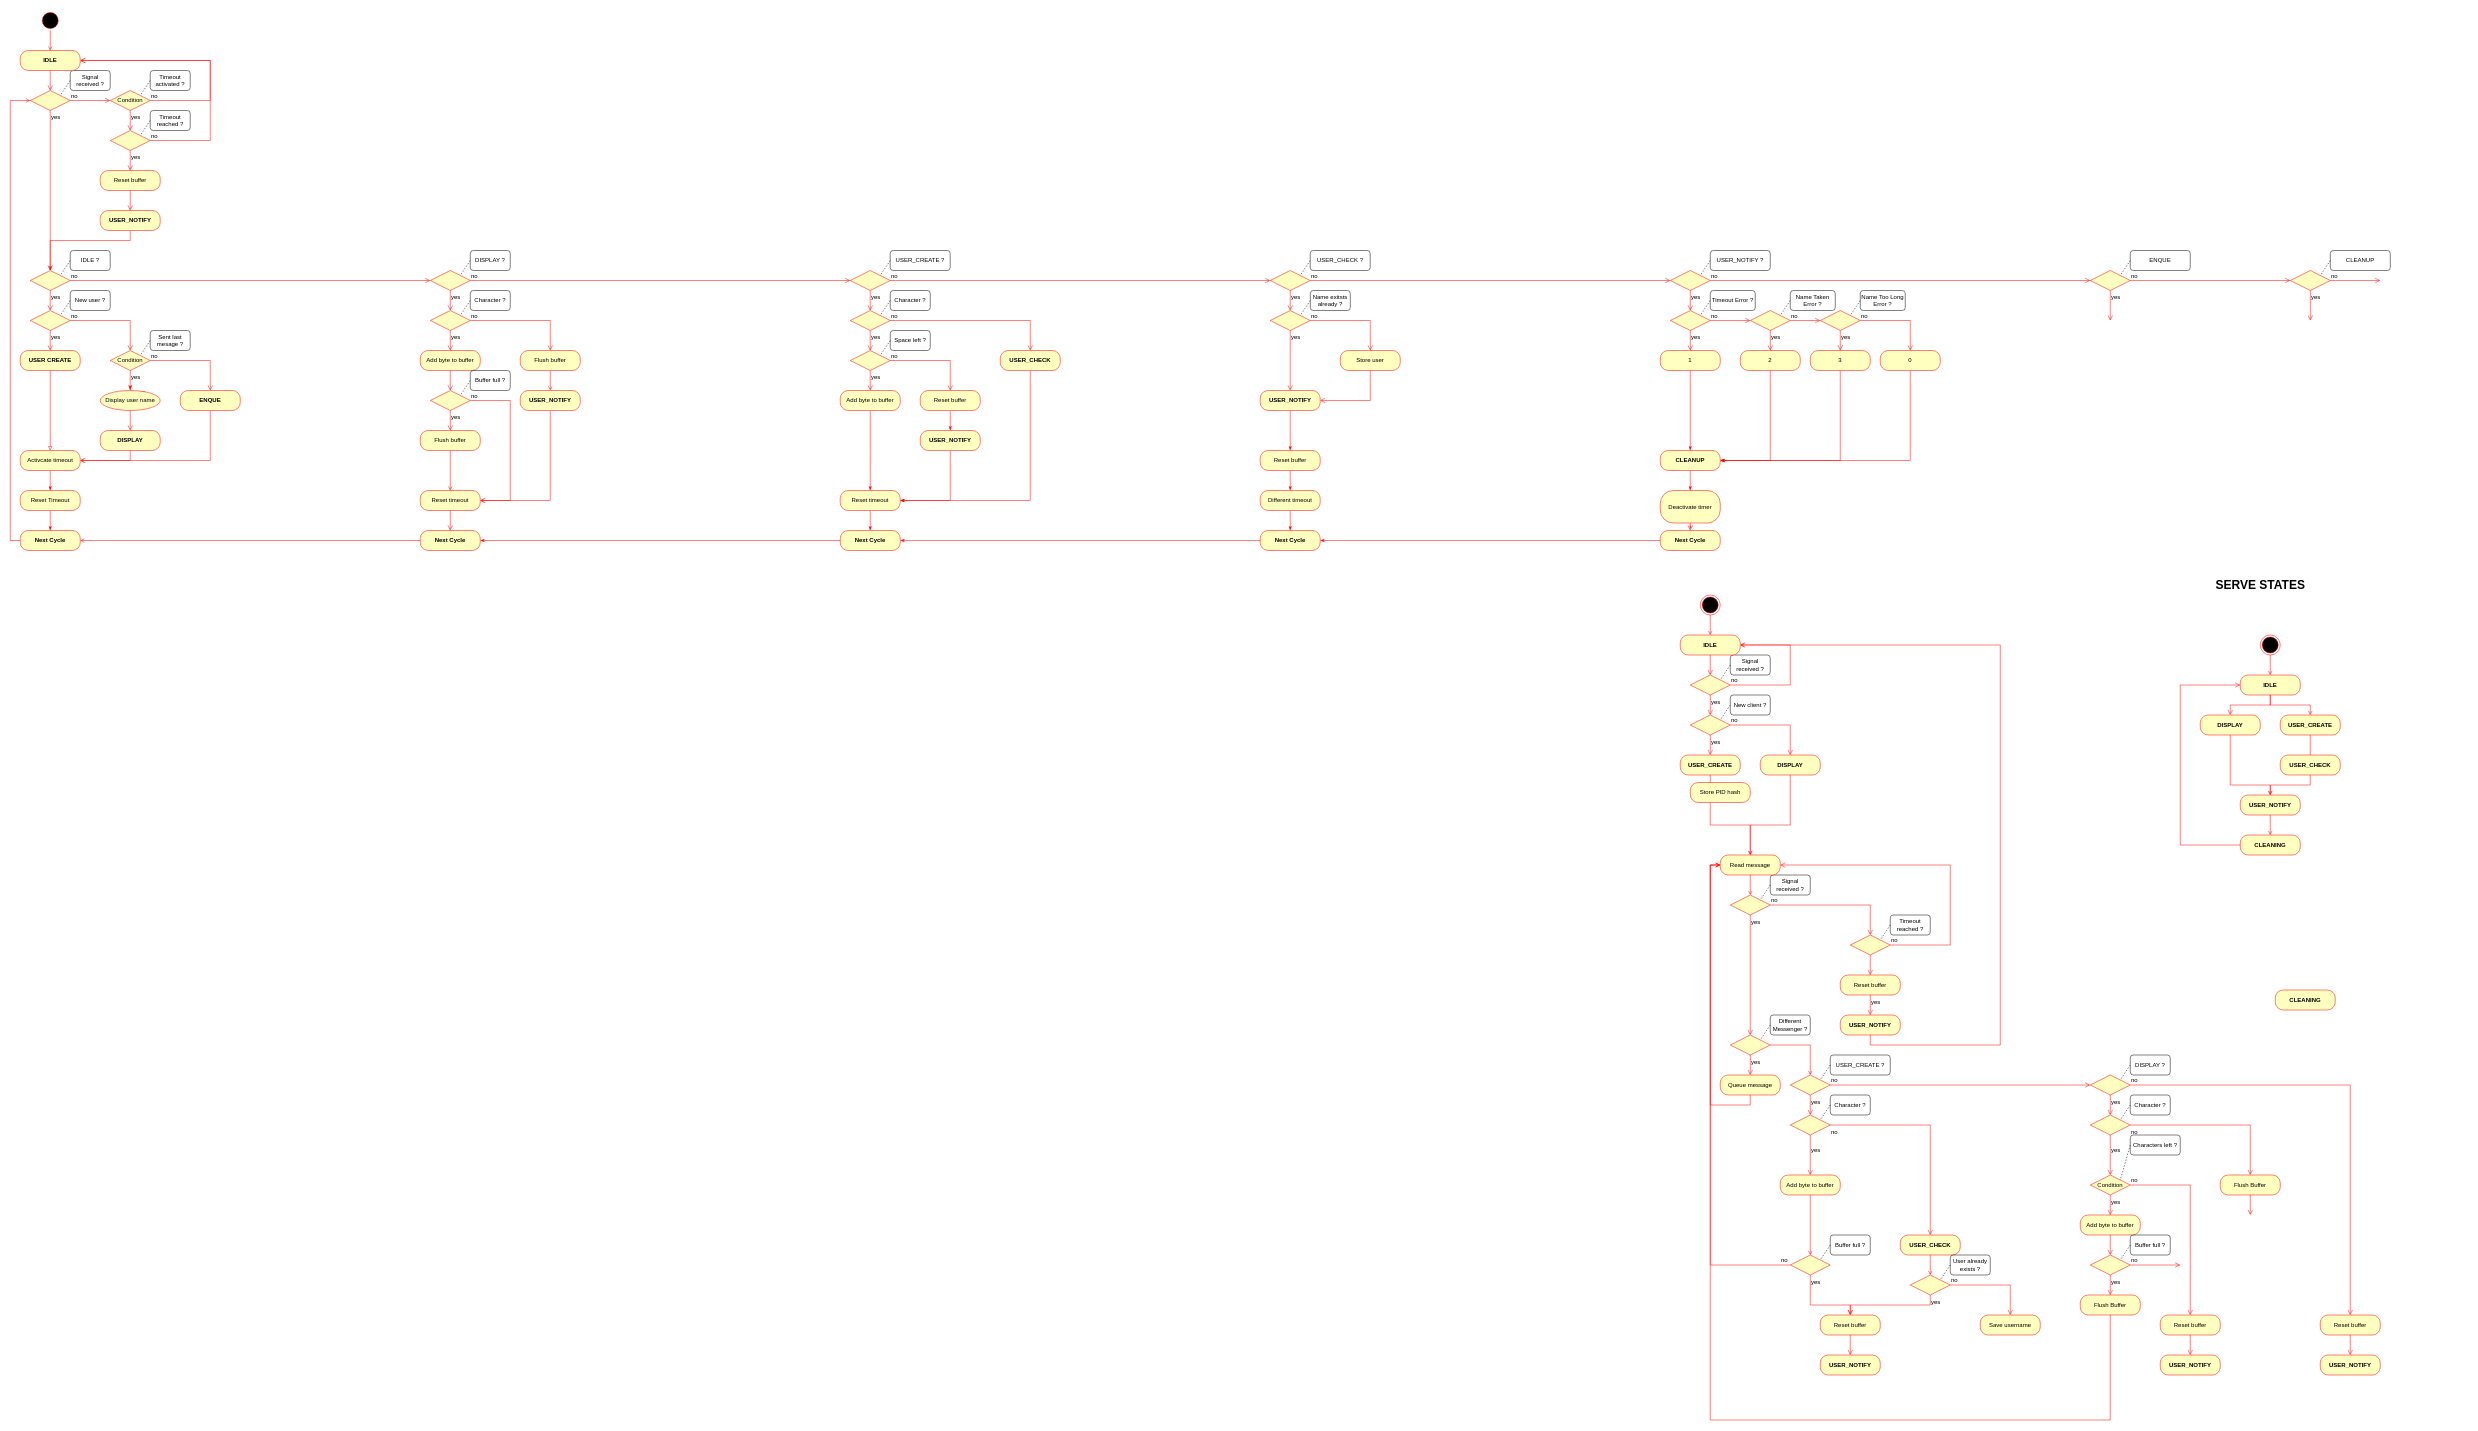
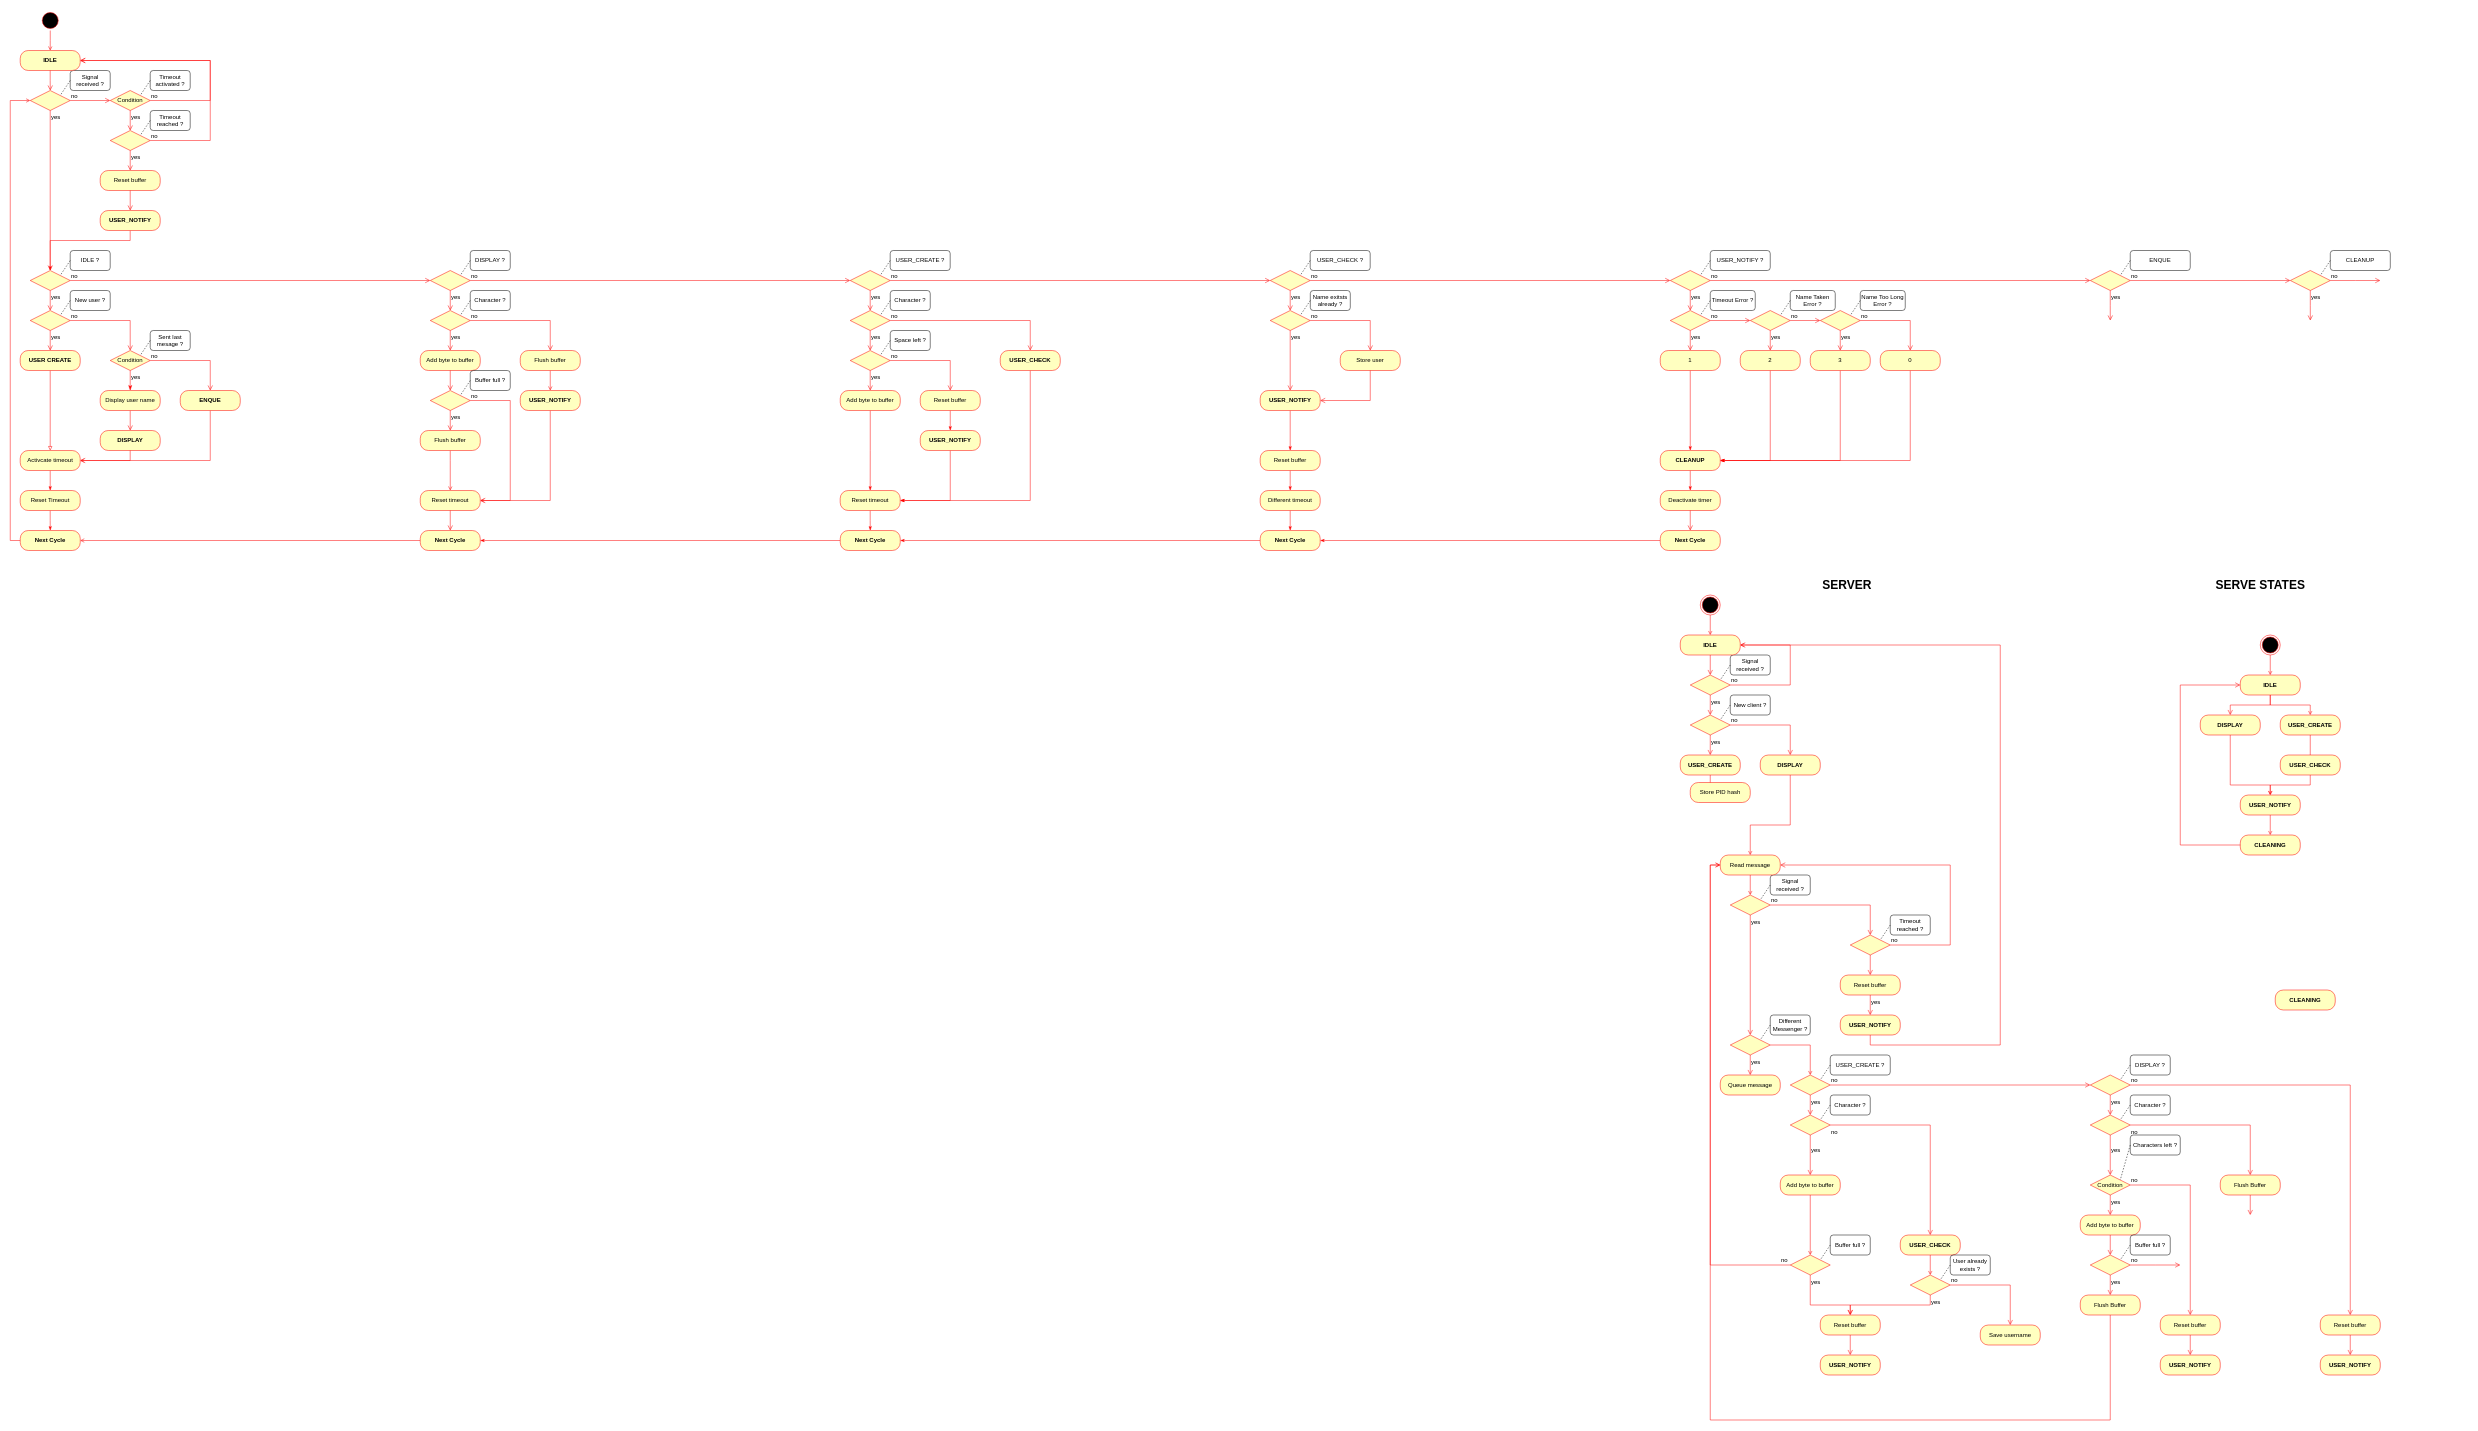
node "Display user name": shape ellipse -> rounded rectangle
node "Deactivate timer": size 60x33 -> 60x20
node "SERVER": added
edge "Store PID hash" -> "Read message": removed
edge "Queue message" -> "Read message": removed
node "Save username": moved (2010, 1325) -> (2010, 1335)
